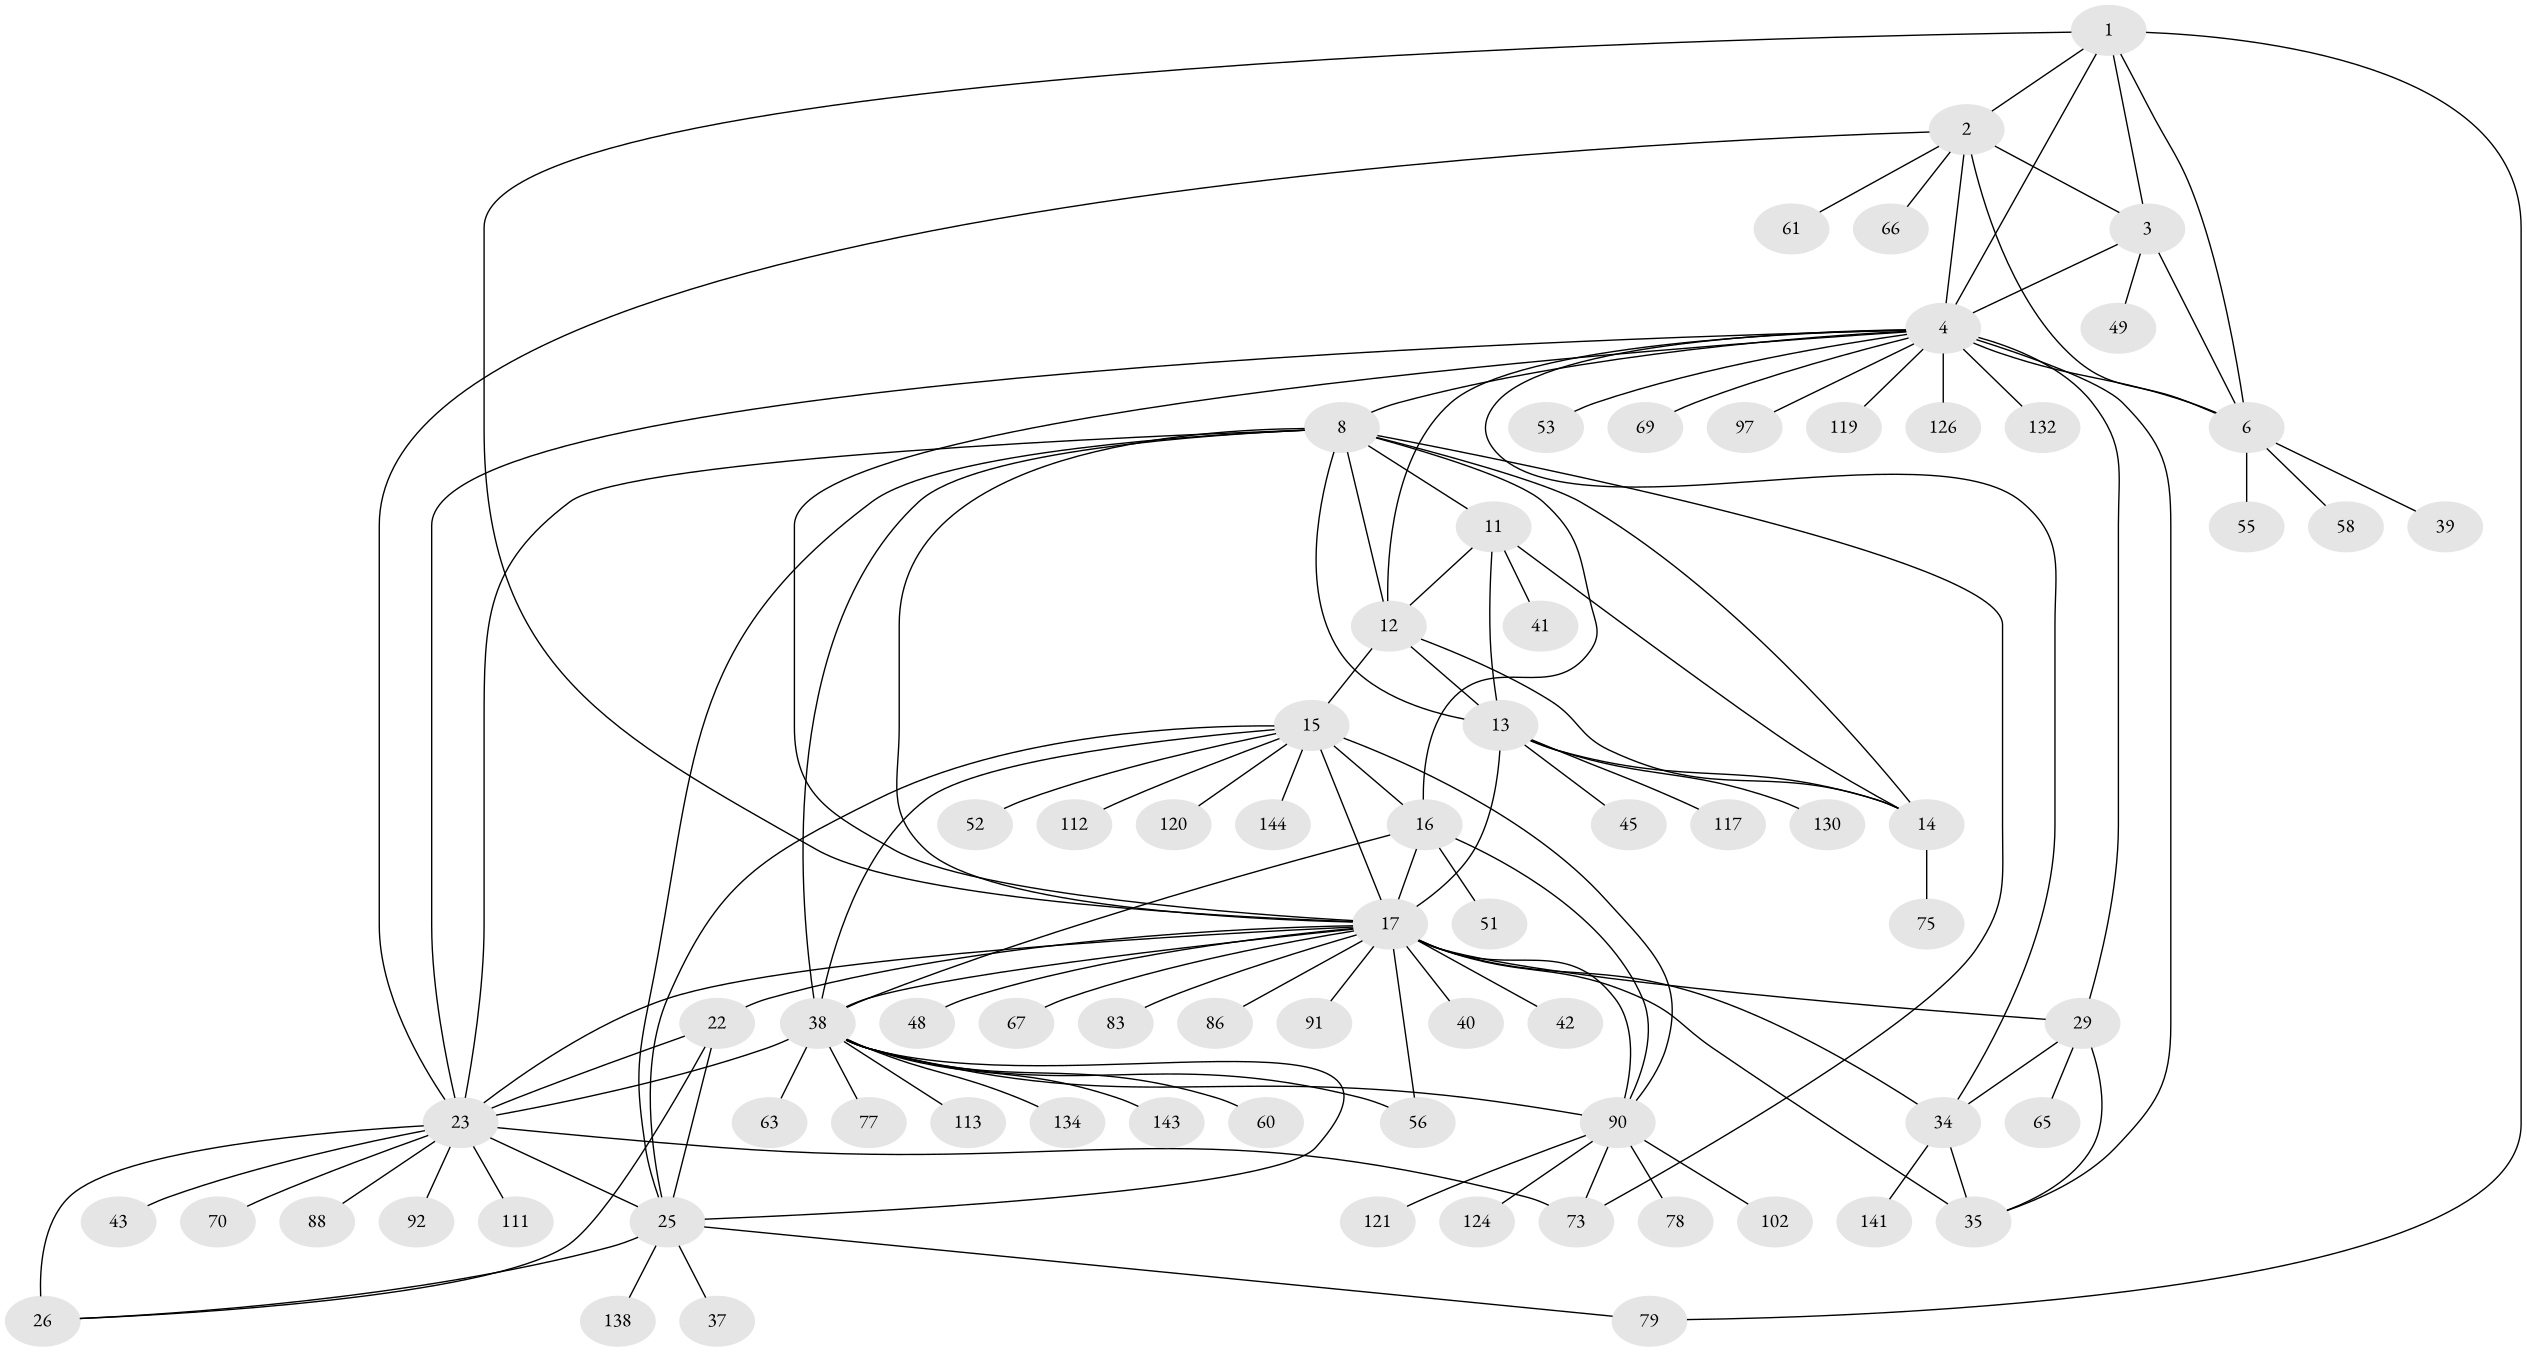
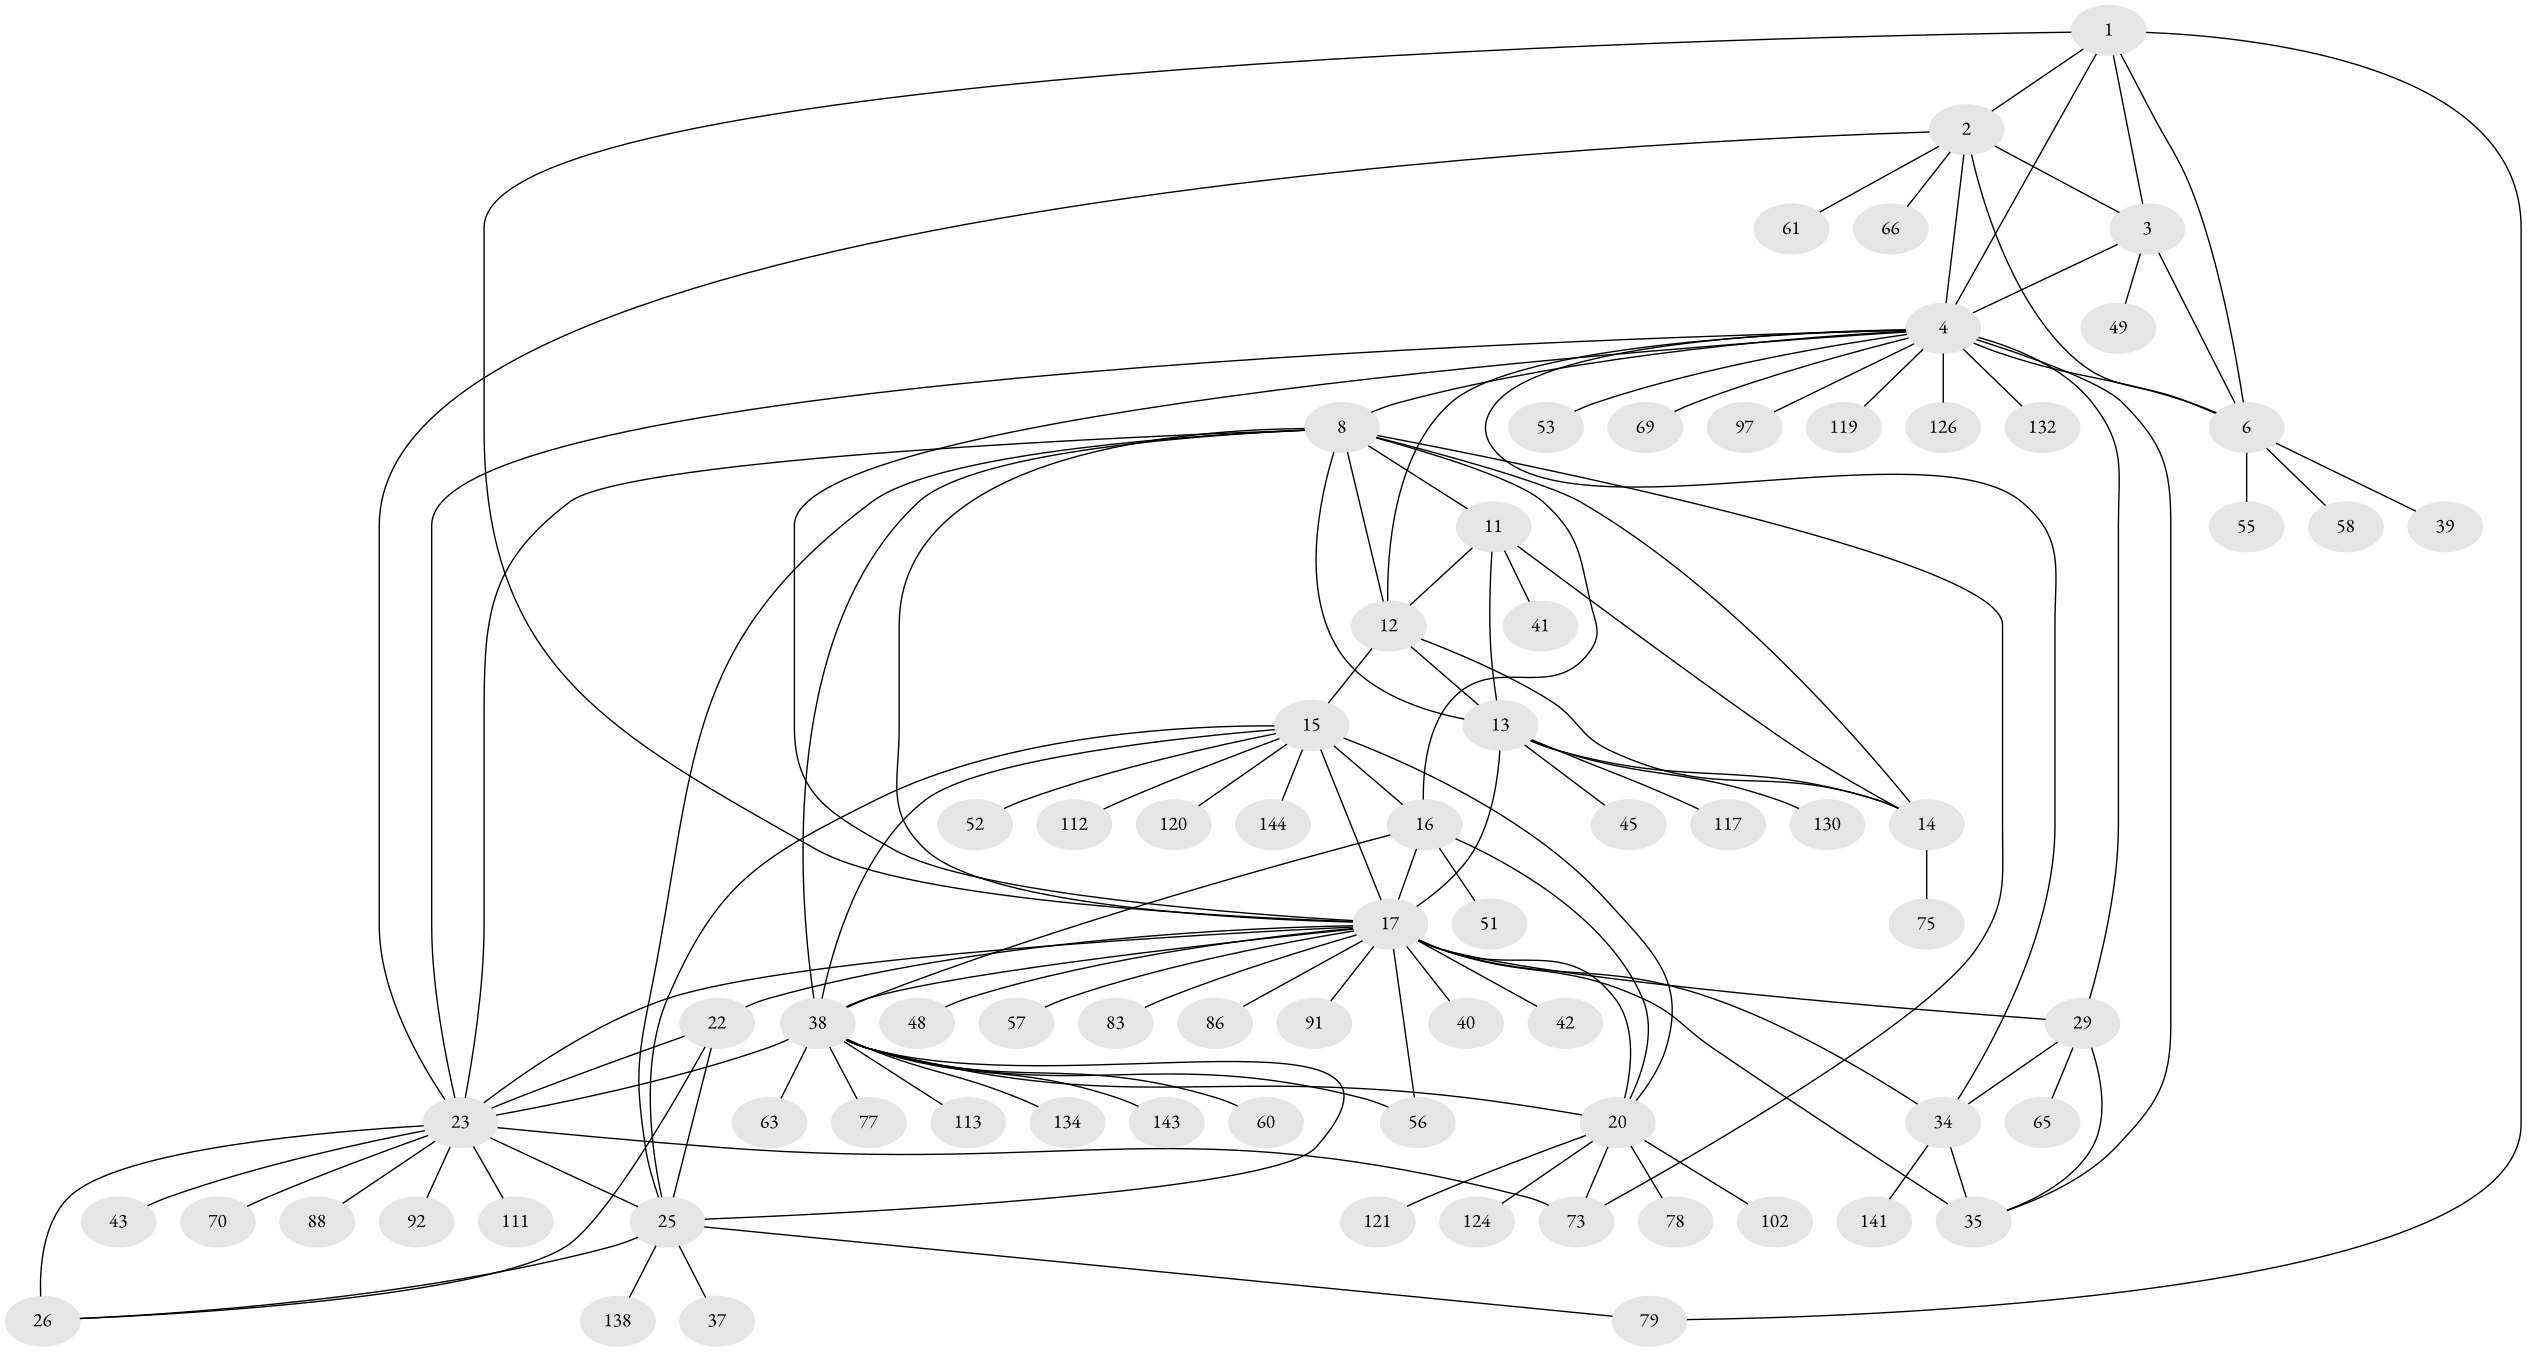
node "67": label "67" -> "57"
node "90": label "90" -> "20"
